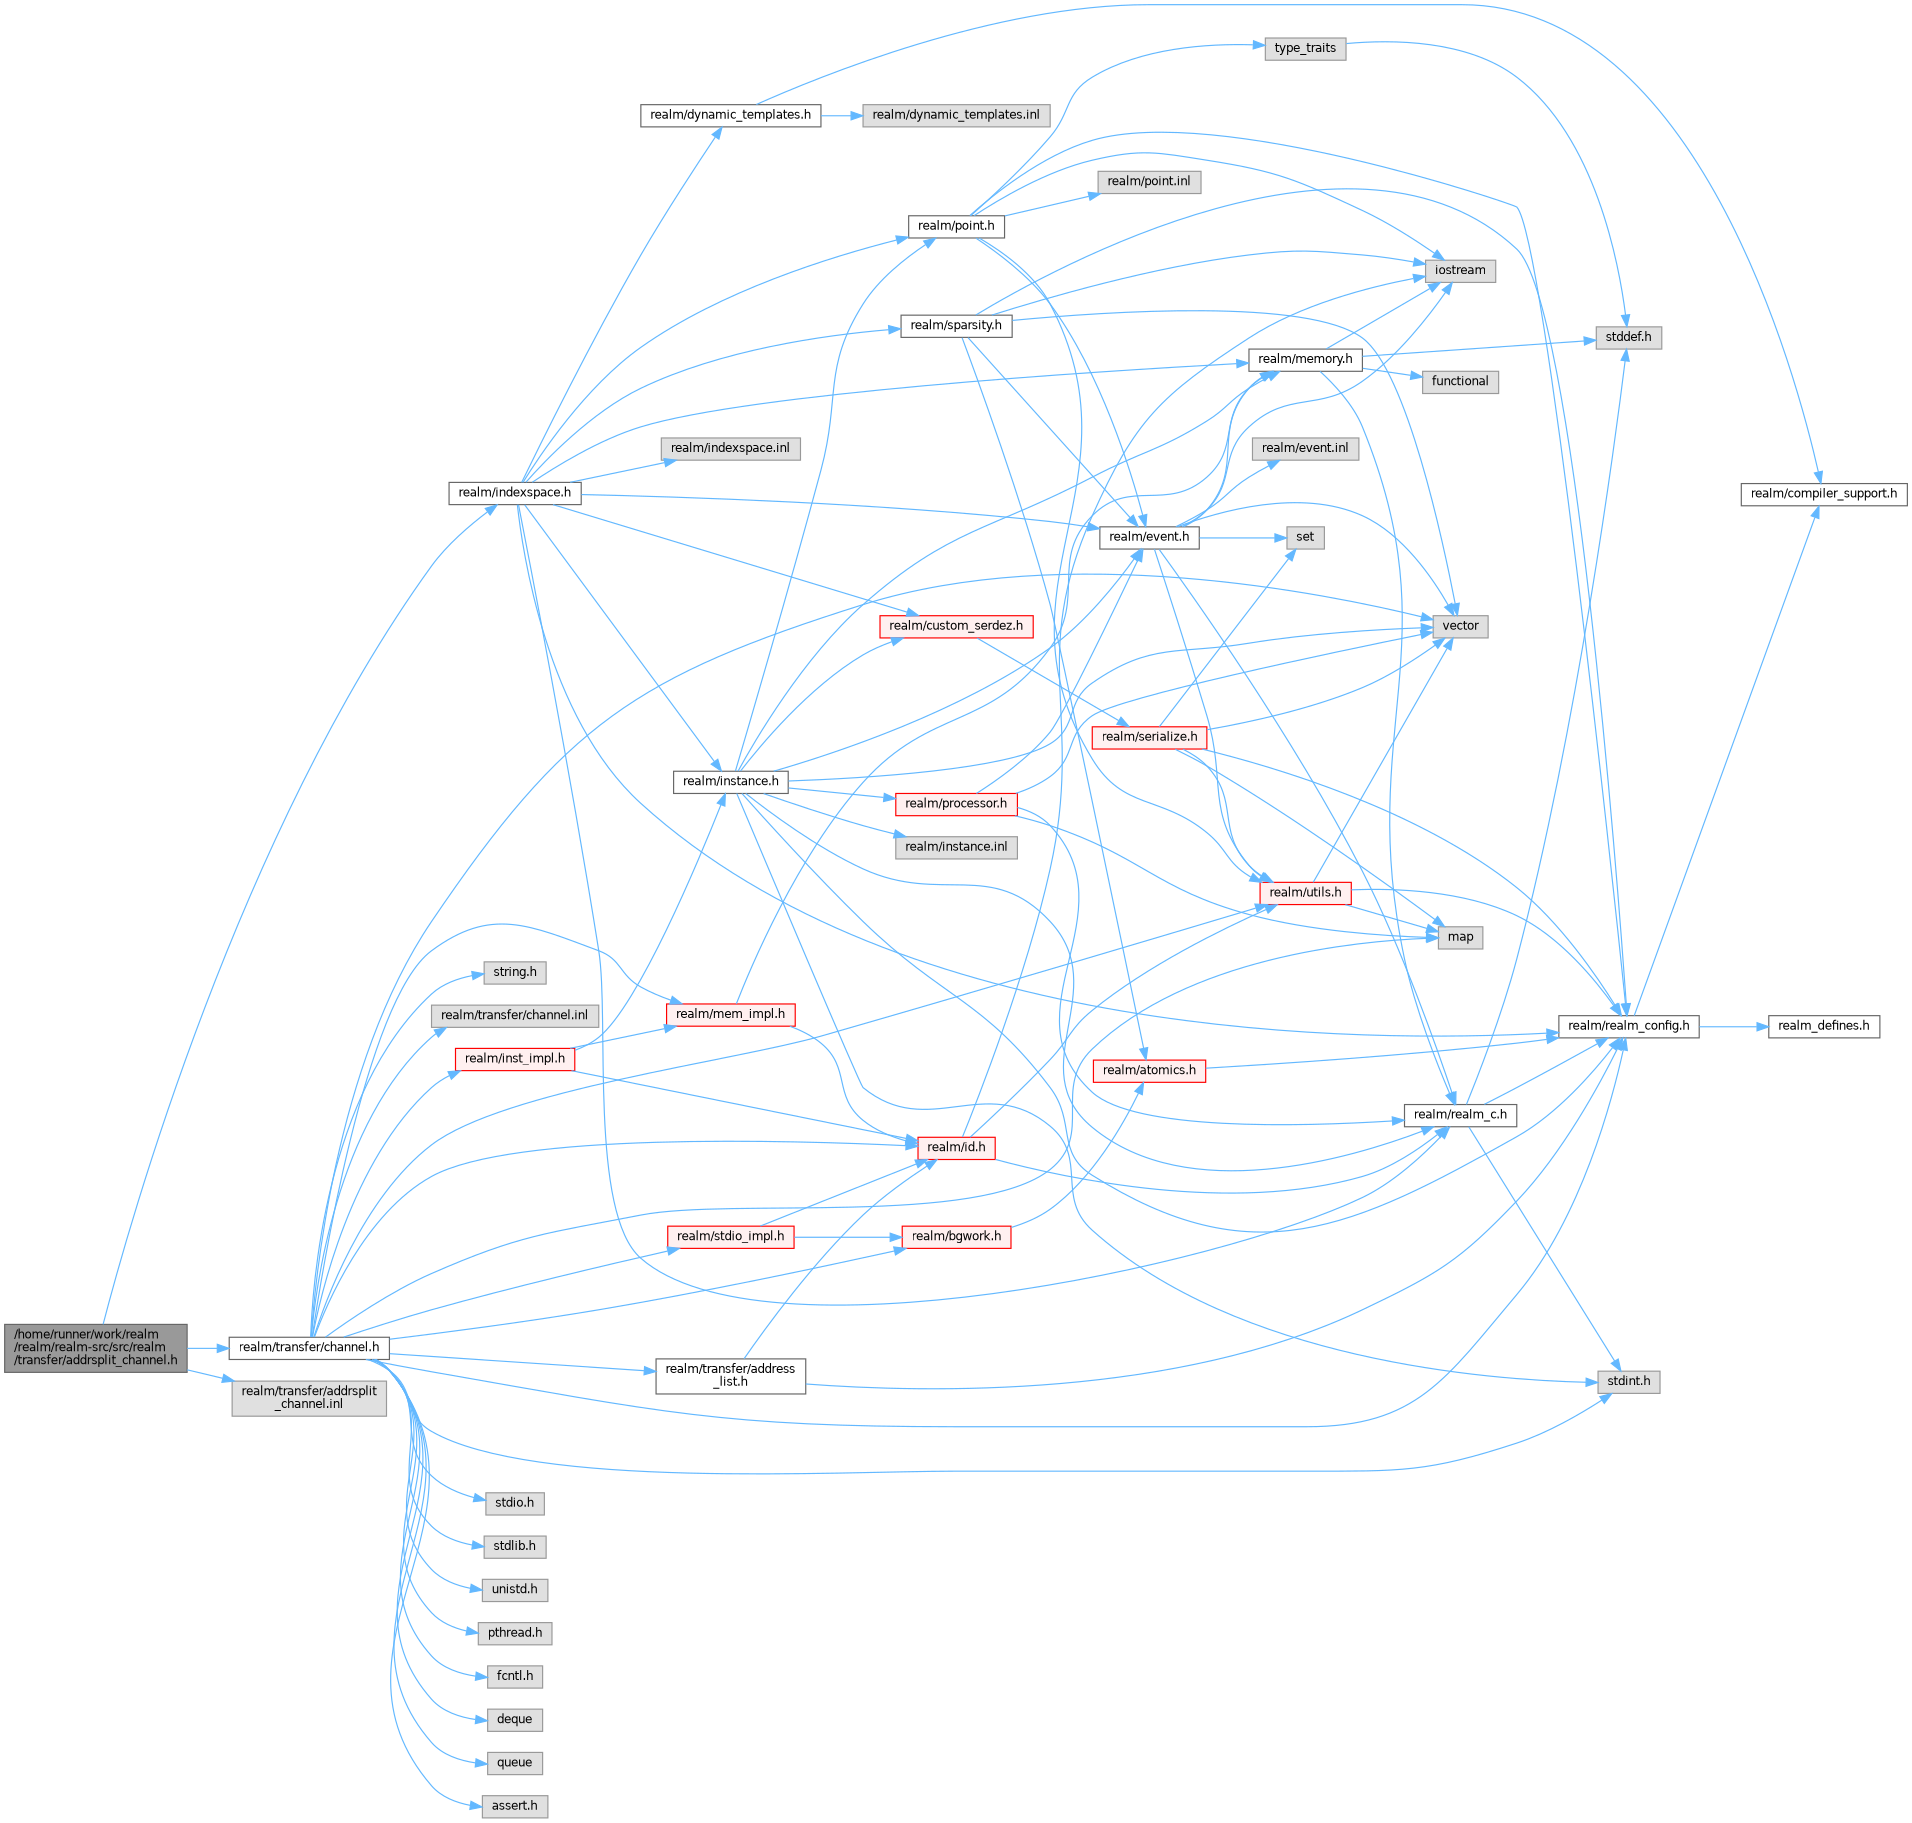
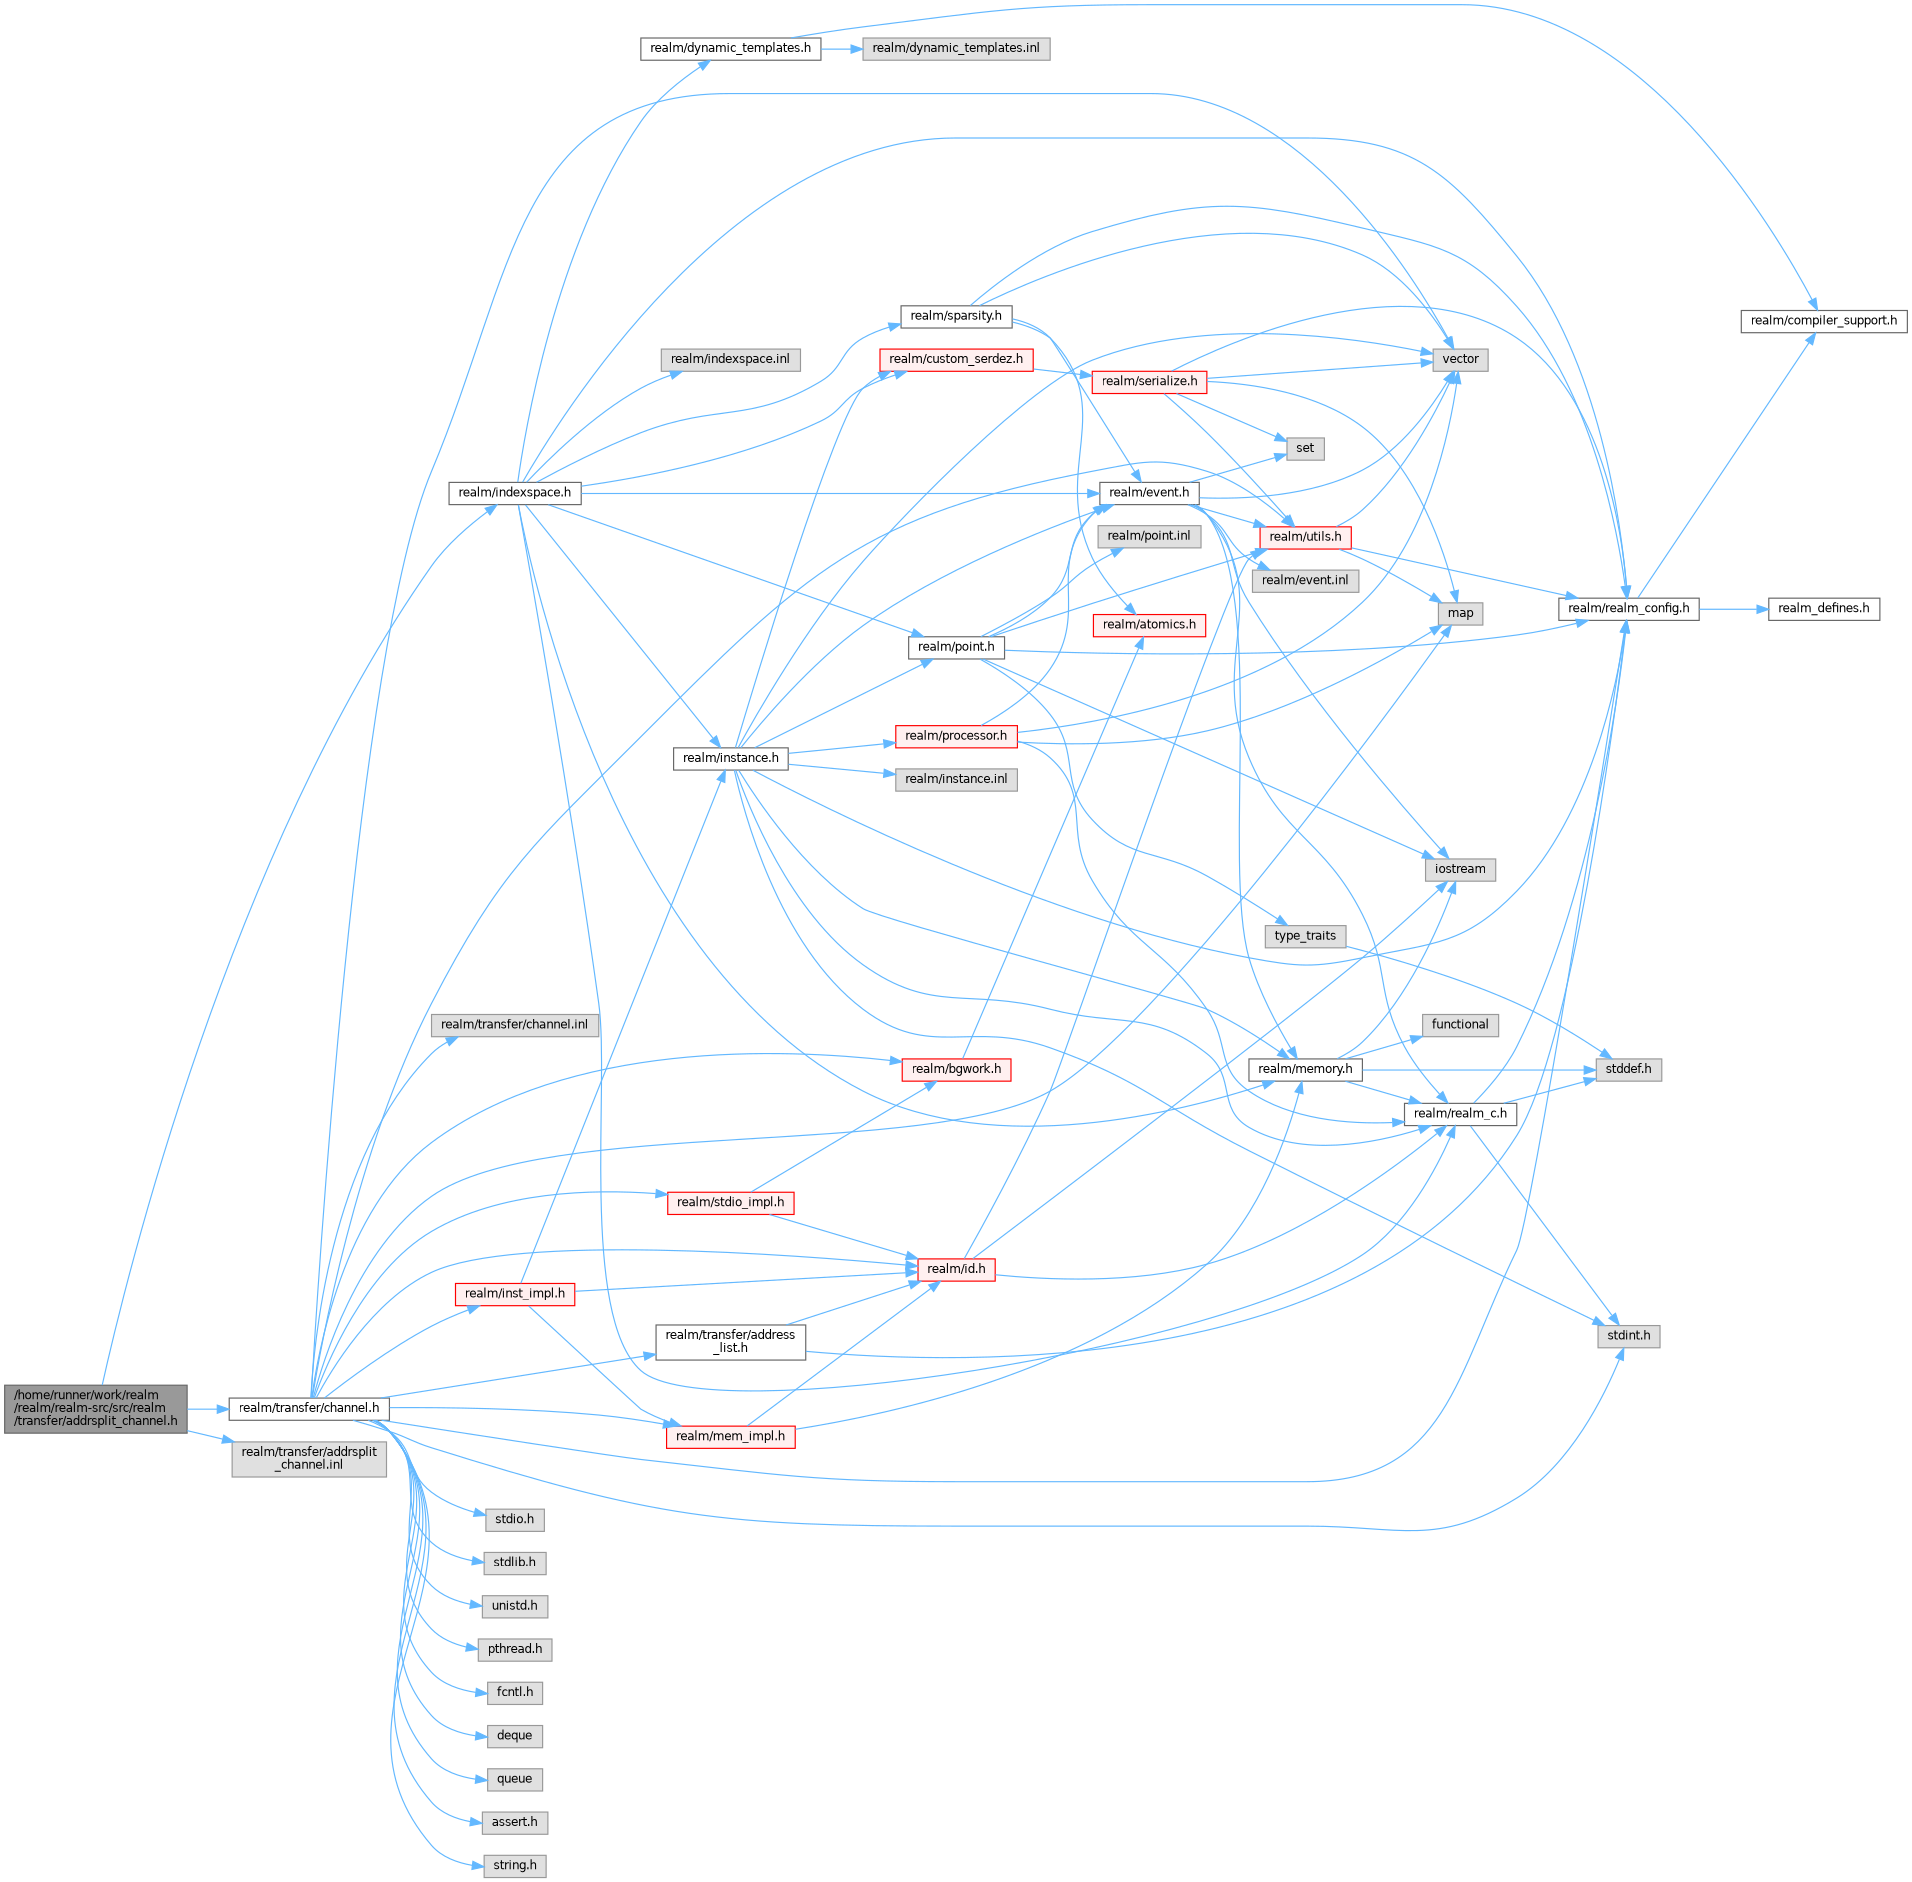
edge "realm/sparsity.h" -> "iostream": removed
edge "realm/atomics.h" -> "realm/realm_config.h": removed
